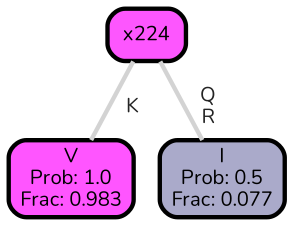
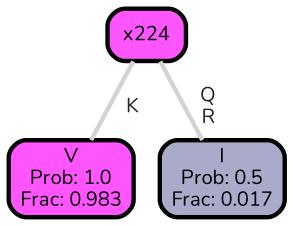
node "I Prob: 0.5 Frac: 0.077": label "I Prob: 0.5 Frac: 0.077" -> "I Prob: 0.5 Frac: 0.017"
